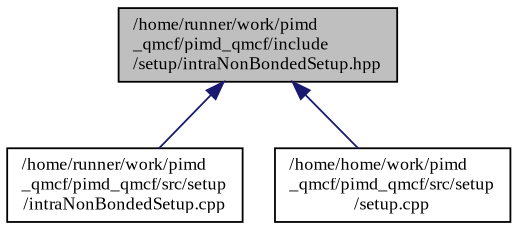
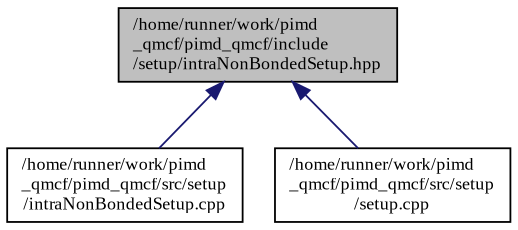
node "/home/home/work/pimd _qmcf/pimd_qmcf/src/setup /setup.cpp": label "/home/home/work/pimd _qmcf/pimd_qmcf/src/setup /setup.cpp" -> "/home/runner/work/pimd _qmcf/pimd_qmcf/src/setup /setup.cpp"
